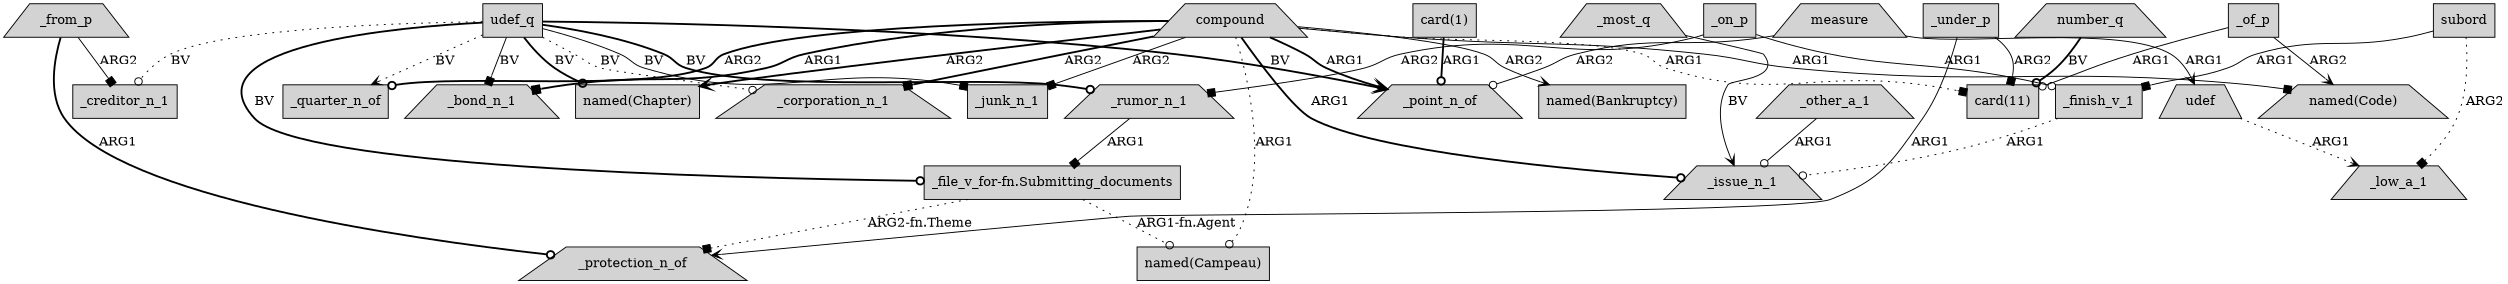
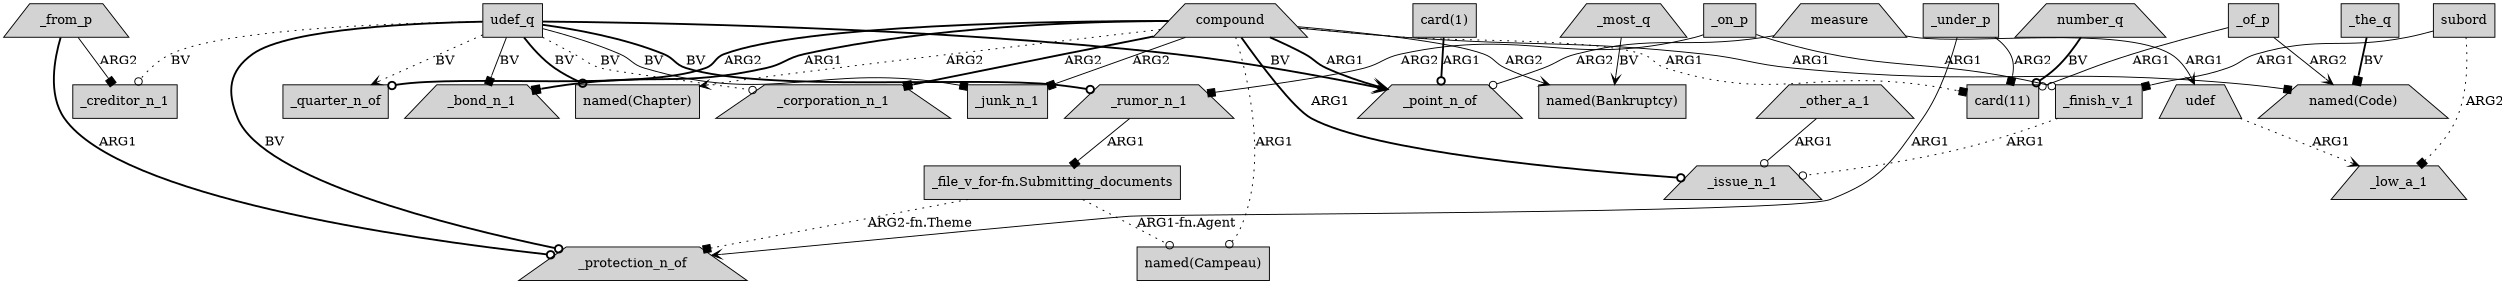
node "_the_q": added
edge "compound" -> "named(Chapter)": style bold -> dotted
edge "_most_q" -> "_issue_n_1": now "_most_q" -> "named(Bankruptcy)"
edge "udef_q" -> "_file_v_for-fn.Submitting_documents": now "udef_q" -> "_protection_n_of"
